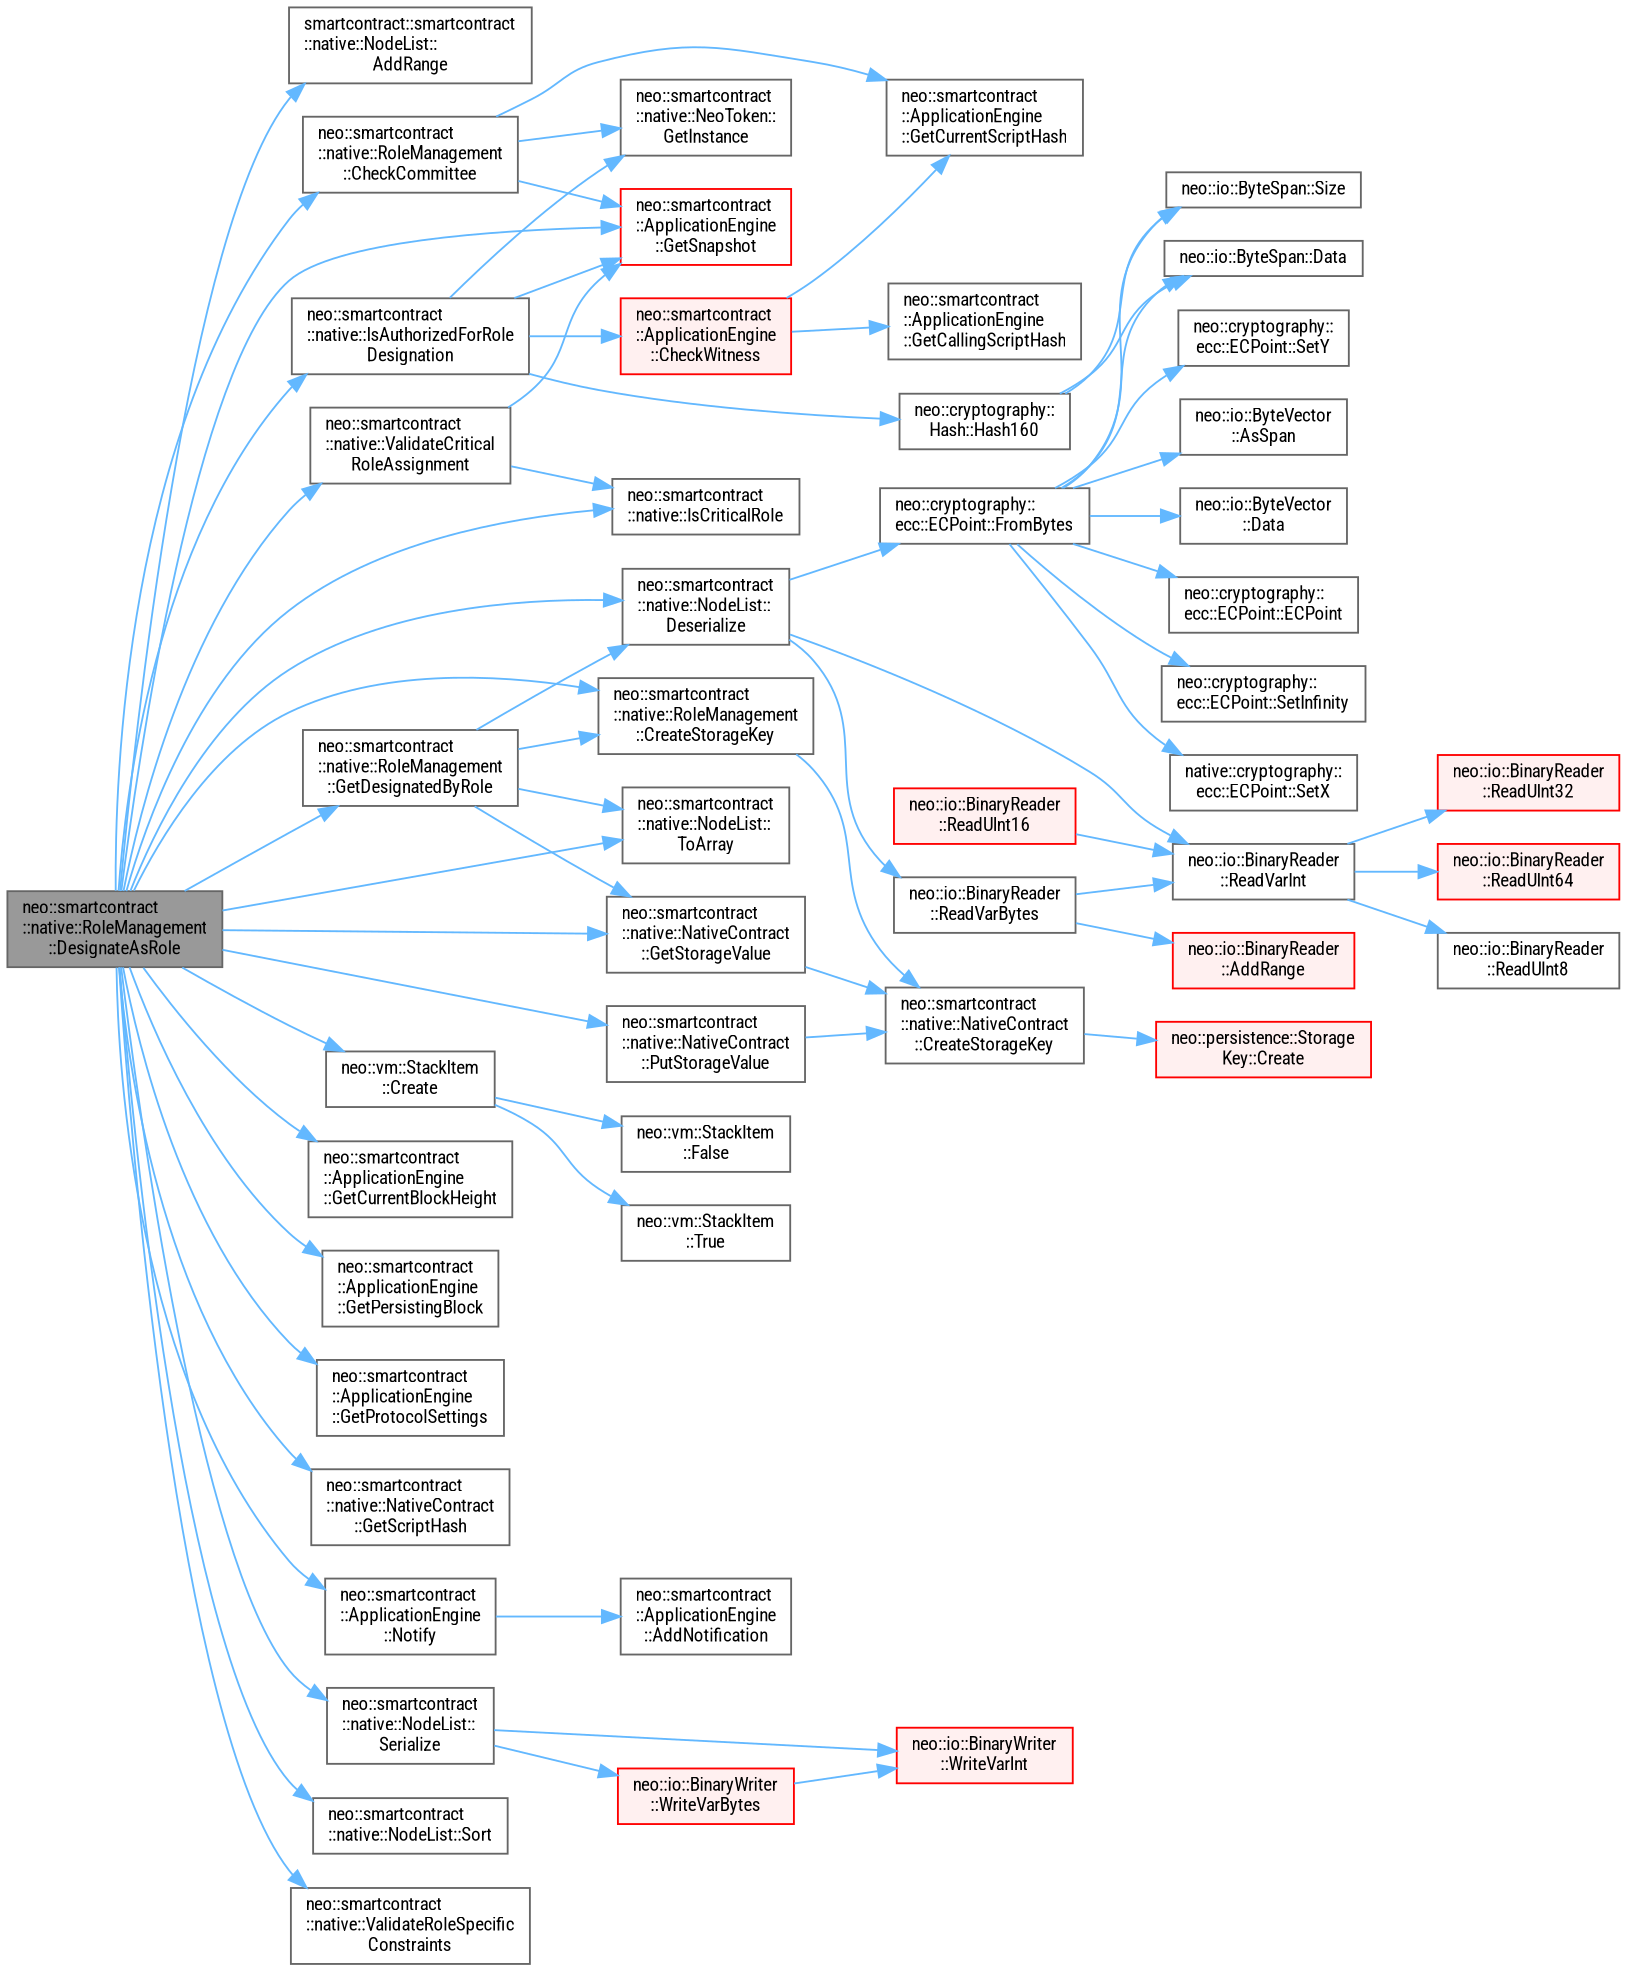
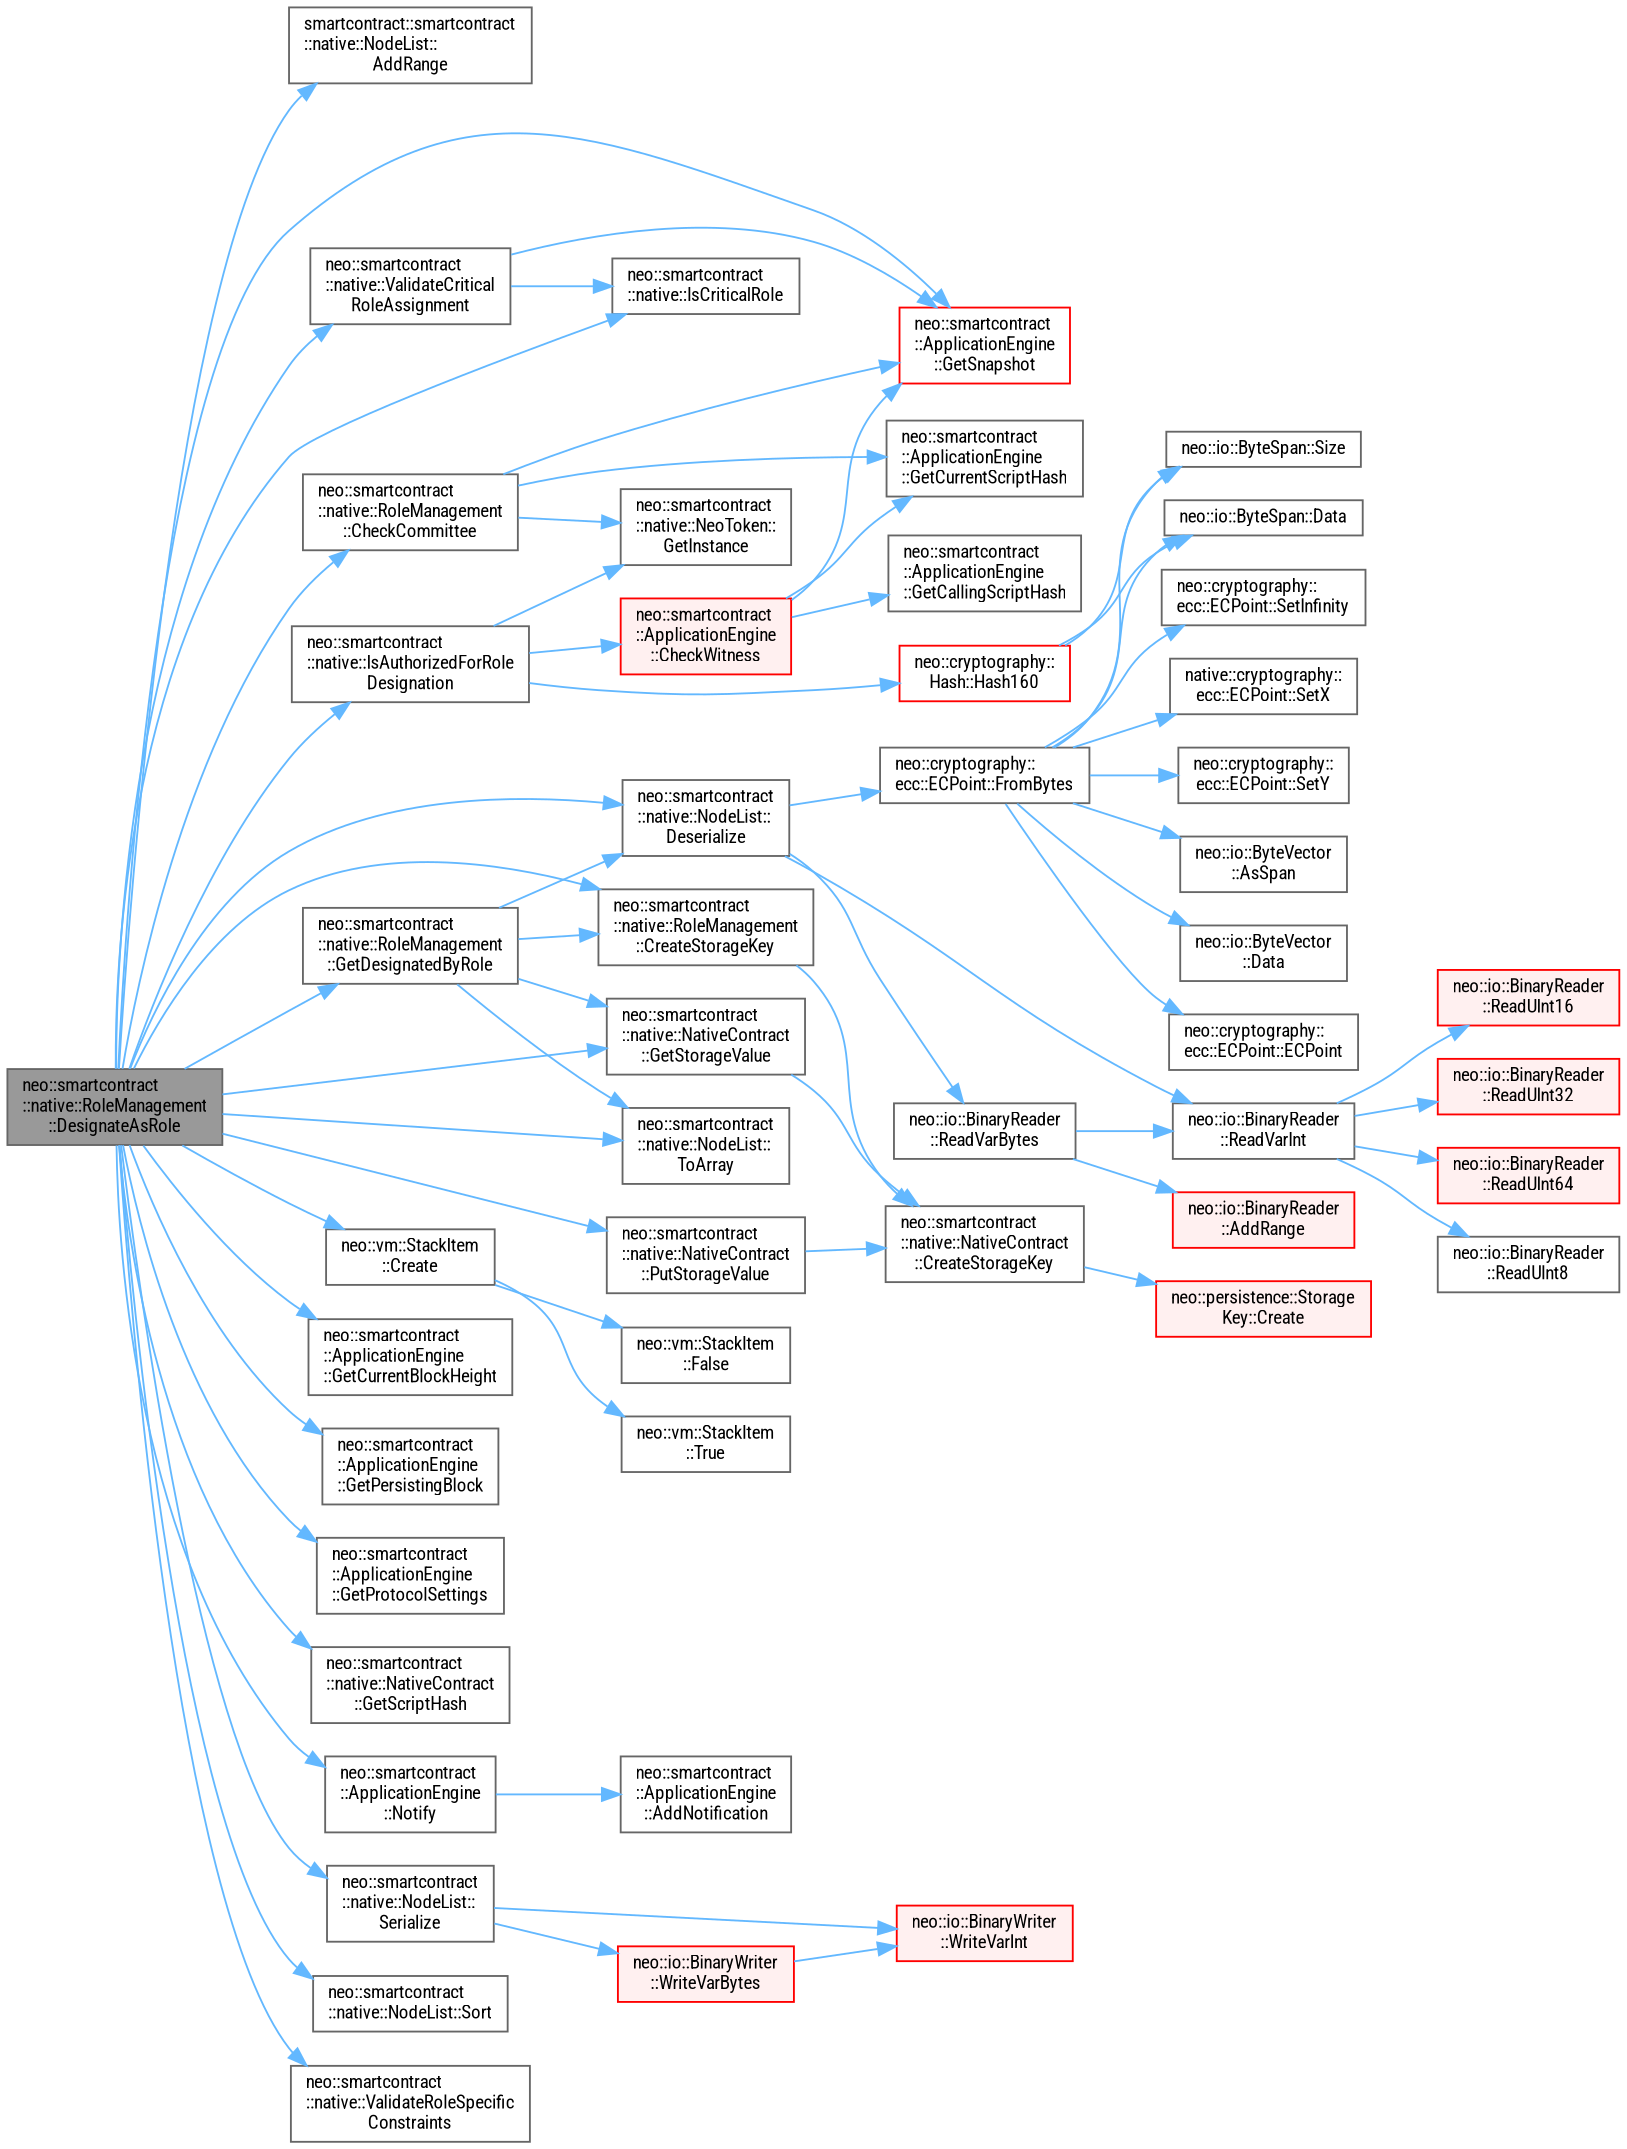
edge "neo::smartcontract ::native::IsAuthorizedForRole Designation" -> "neo::smartcontract ::ApplicationEngine ::GetSnapshot": now "neo::smartcontract ::ApplicationEngine ::CheckWitness" -> "neo::smartcontract ::ApplicationEngine ::GetSnapshot"
node "neo::cryptography:: Hash::Hash160": color grey40 -> red
edge "neo::io::BinaryReader ::ReadUInt16" -> "neo::io::BinaryReader ::ReadVarInt": reversed
